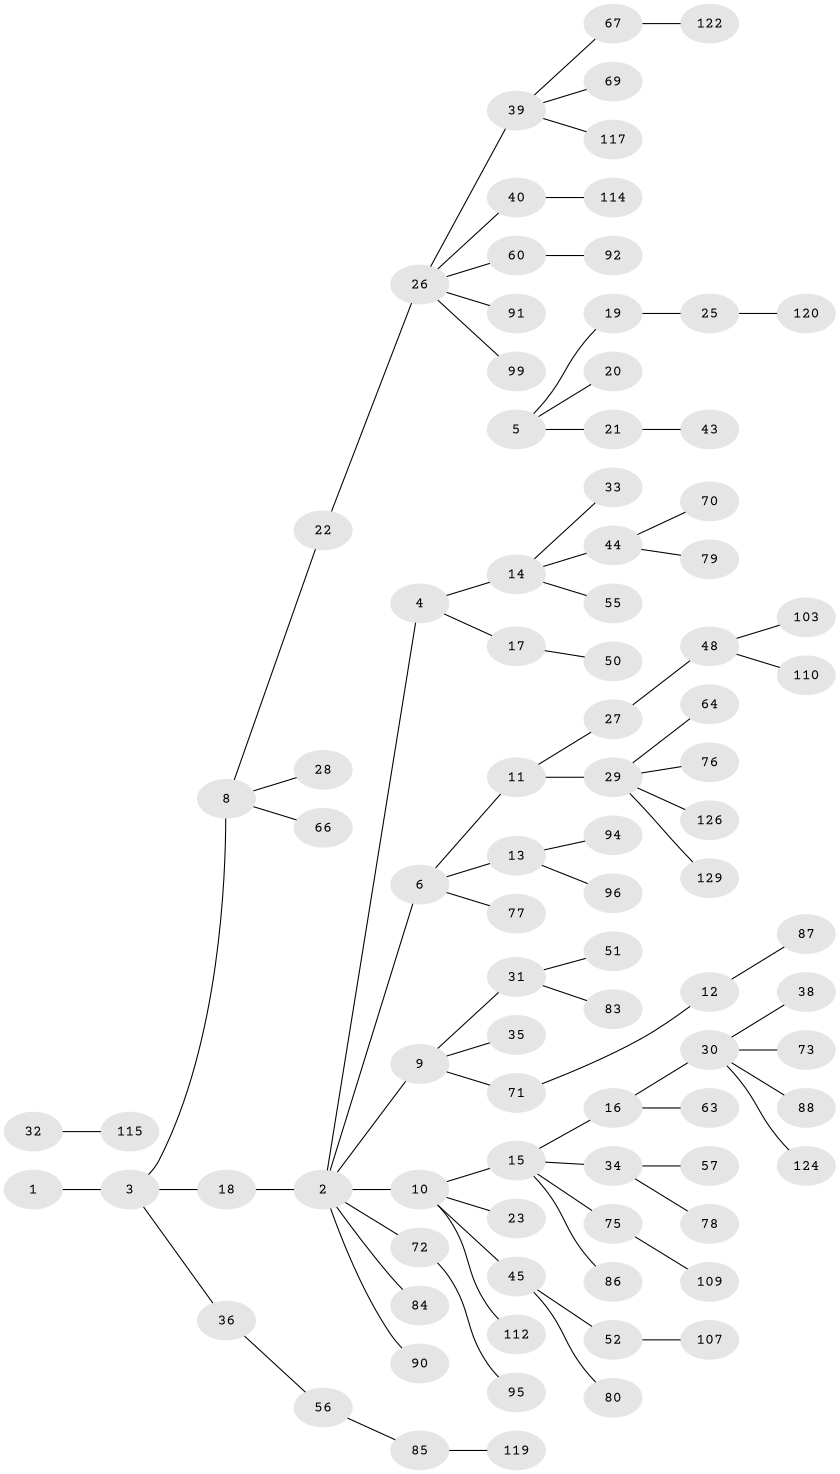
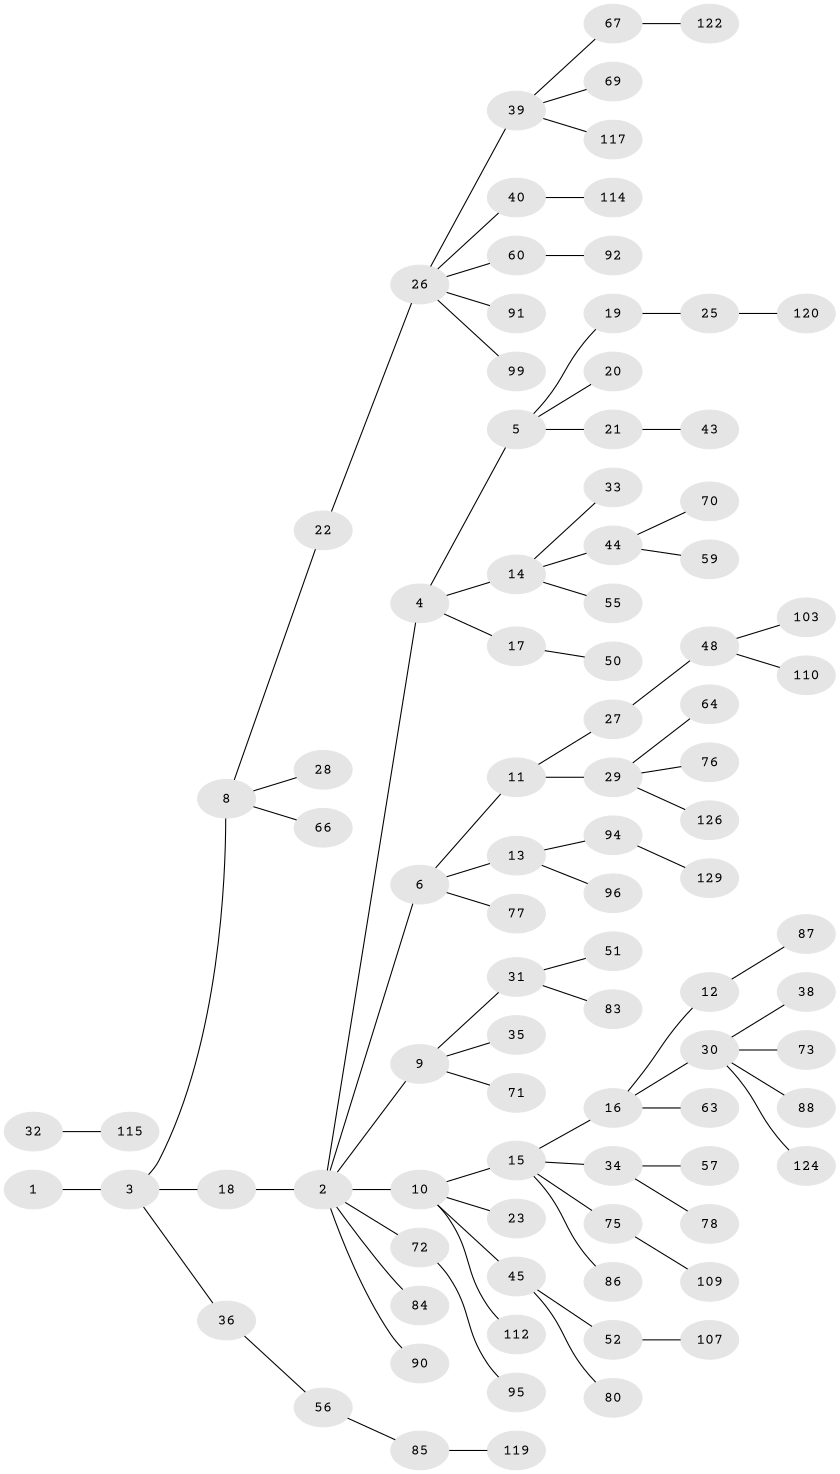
edge "5" -- "4": added
node "79": label "79" -> "59"
edge "29" -- "129": now "94" -- "129"
edge "12" -- "71": now "12" -- "16"
